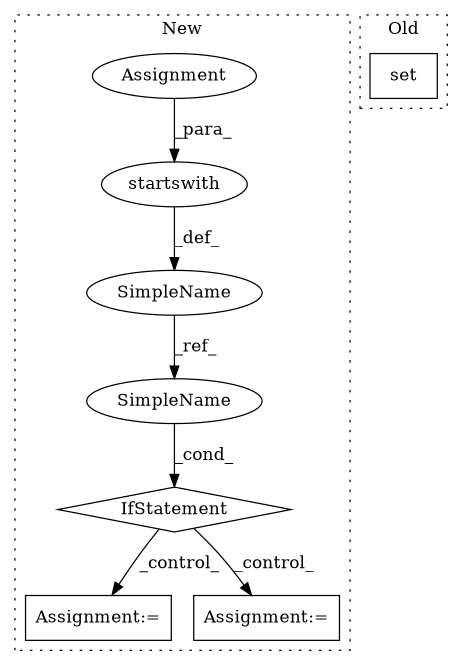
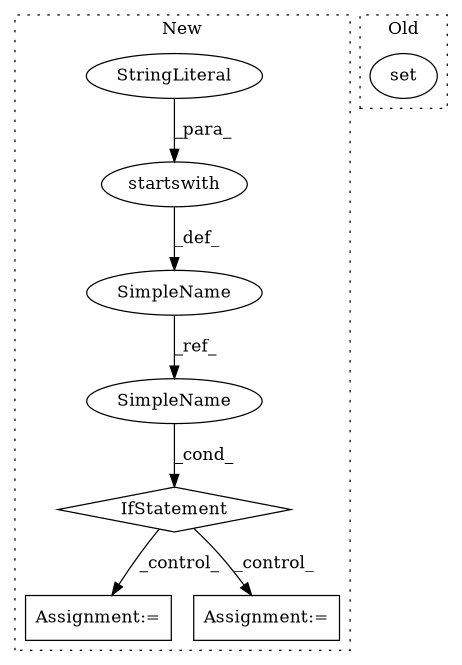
node "Assignment": label "Assignment" -> "StringLiteral"
node "set": shape box -> ellipse
